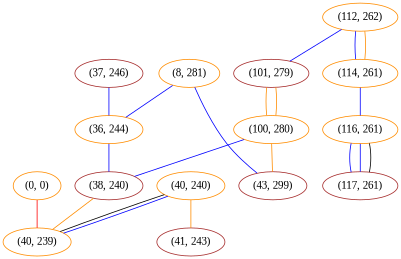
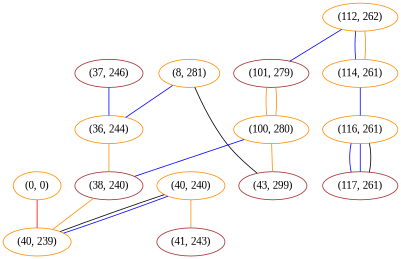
edge "(8, 281)" -- "(43, 299)": color blue -> black
edge "(36, 244)" -- "(38, 240)": color blue -> darkorange
